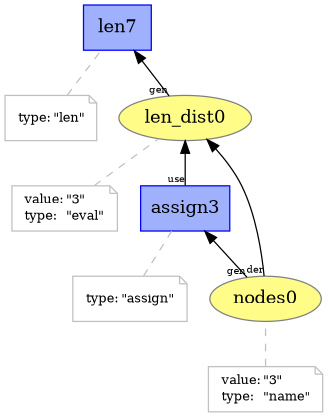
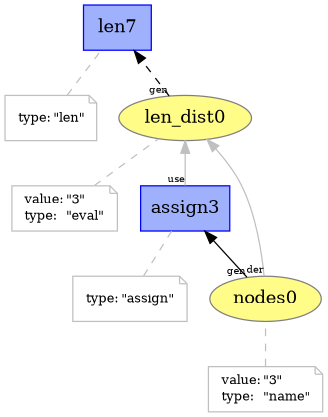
edge "len_dist0" -> "len7": style solid -> dashed
edge "assign3" -> "len_dist0": color black -> gray
edge "nodes0" -> "len_dist0": color black -> gray
